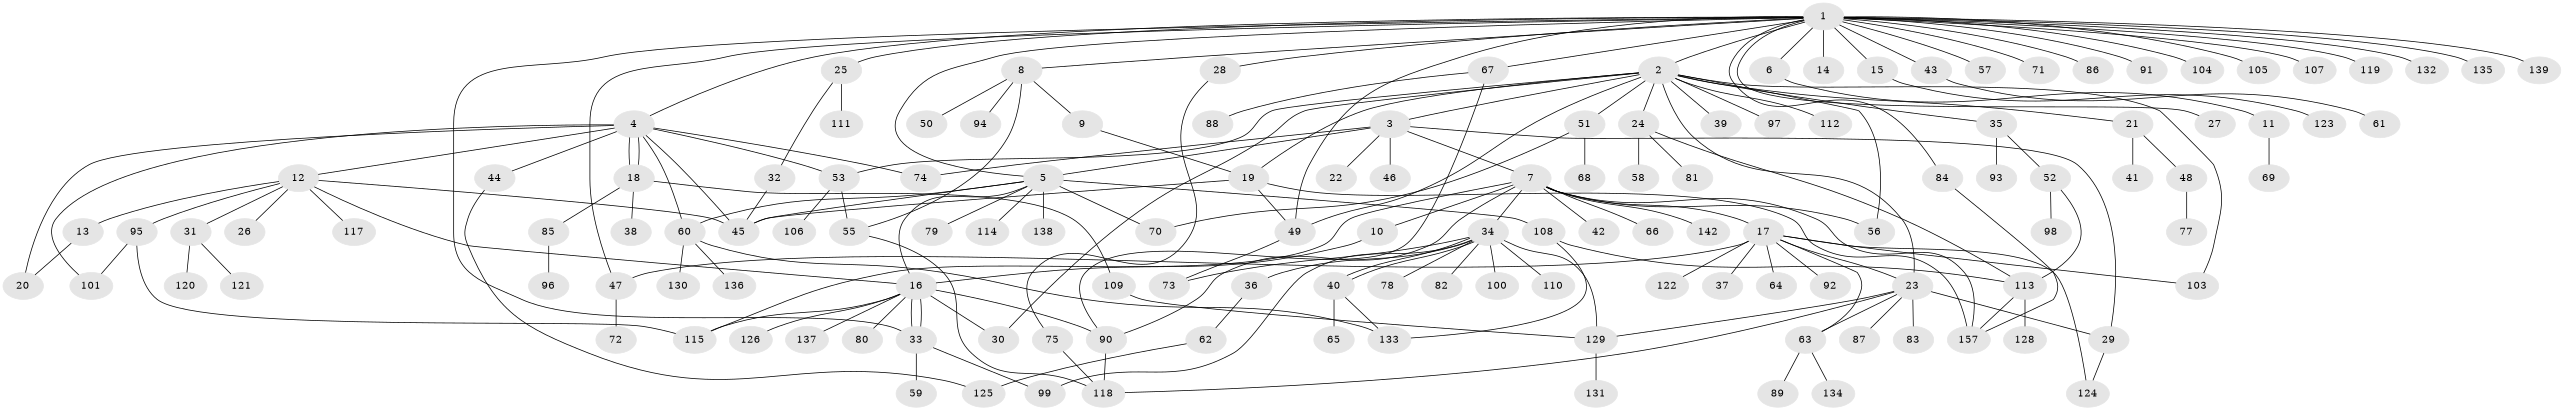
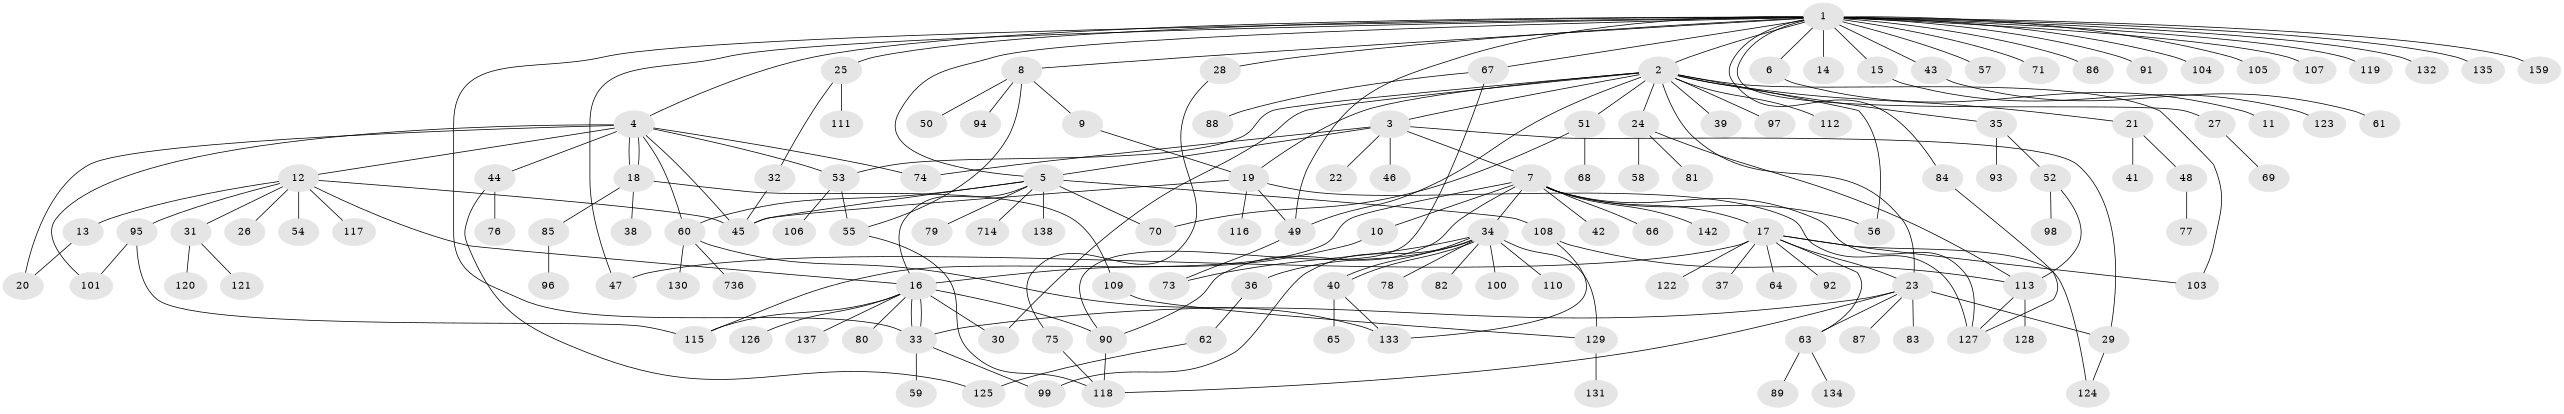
node "139": label "139" -> "159"
edge "11" -- "69": now "27" -- "69"
node "54": added
node "76": added
node "114": label "114" -> "714"
node "116": added
node "136": label "136" -> "736"
edge "23" -- "129": now "23" -- "33"
node "72": removed
node "157": label "157" -> "127"
